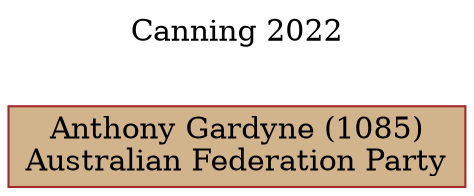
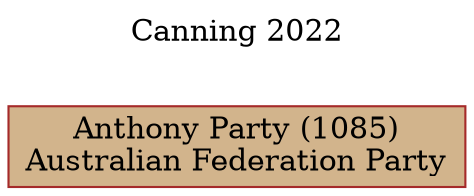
node "Anthony Gardyne (1085) Australian Federation Party": label "Anthony Gardyne (1085) Australian Federation Party" -> "Anthony Party (1085) Australian Federation Party"
